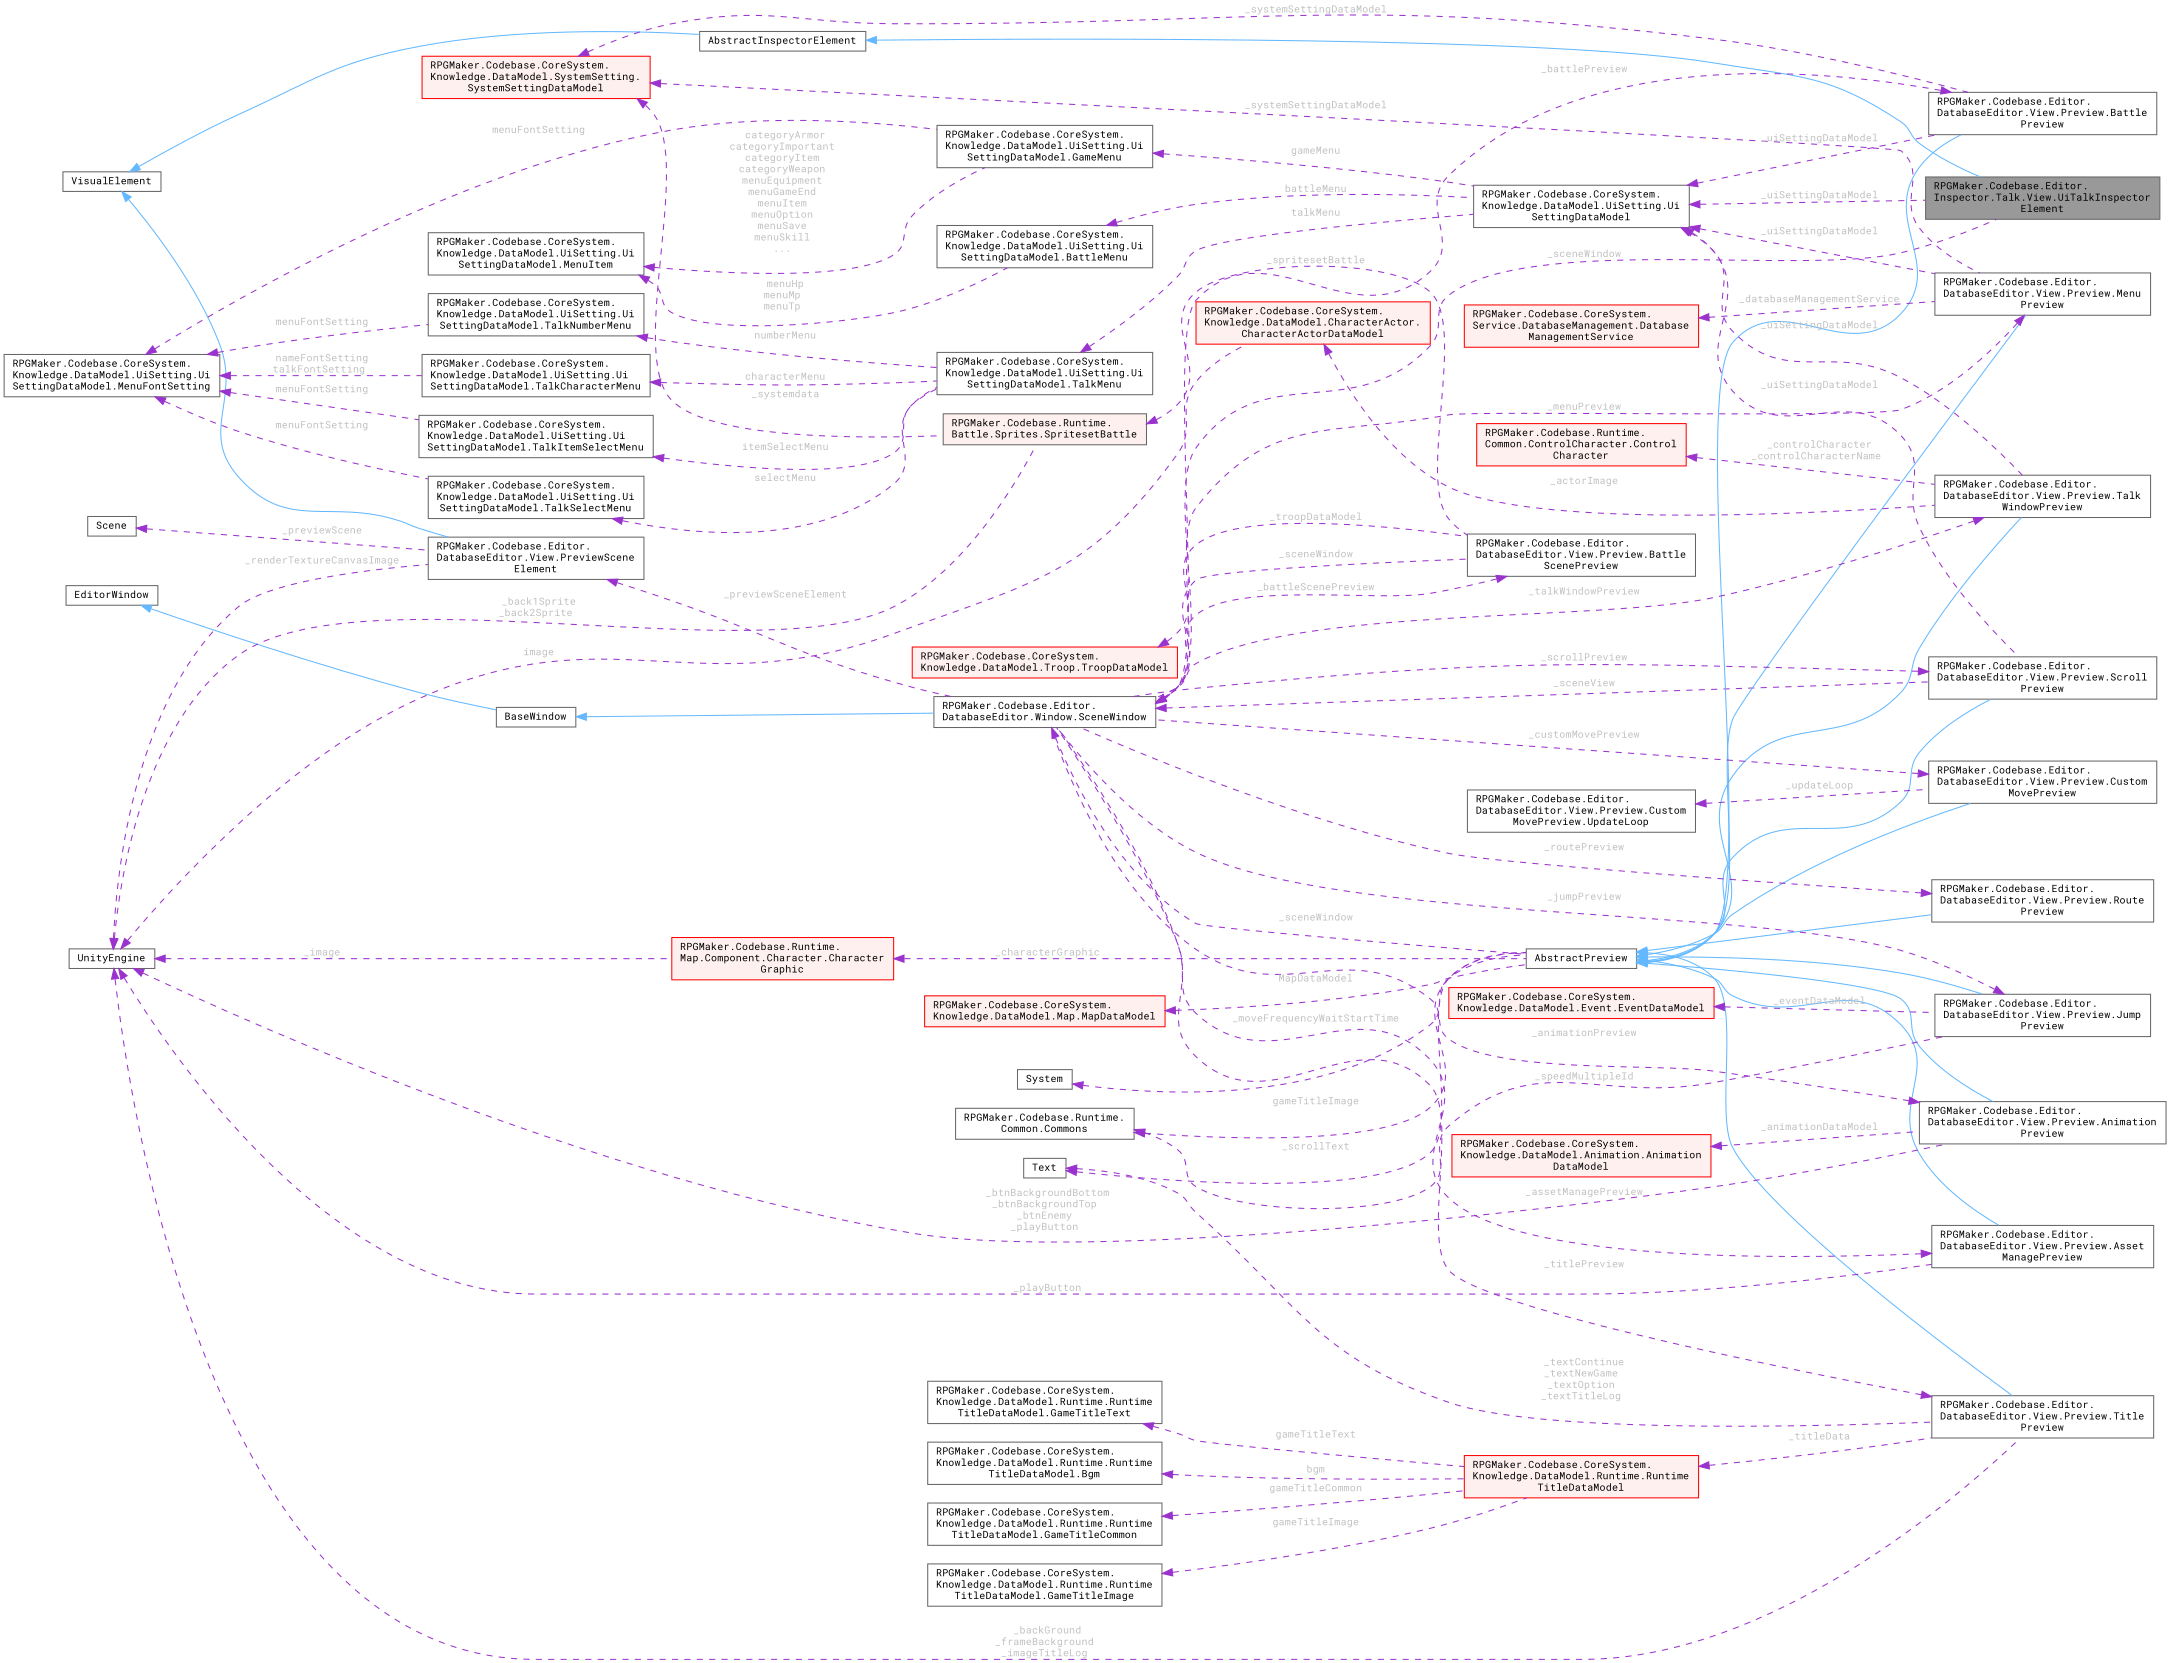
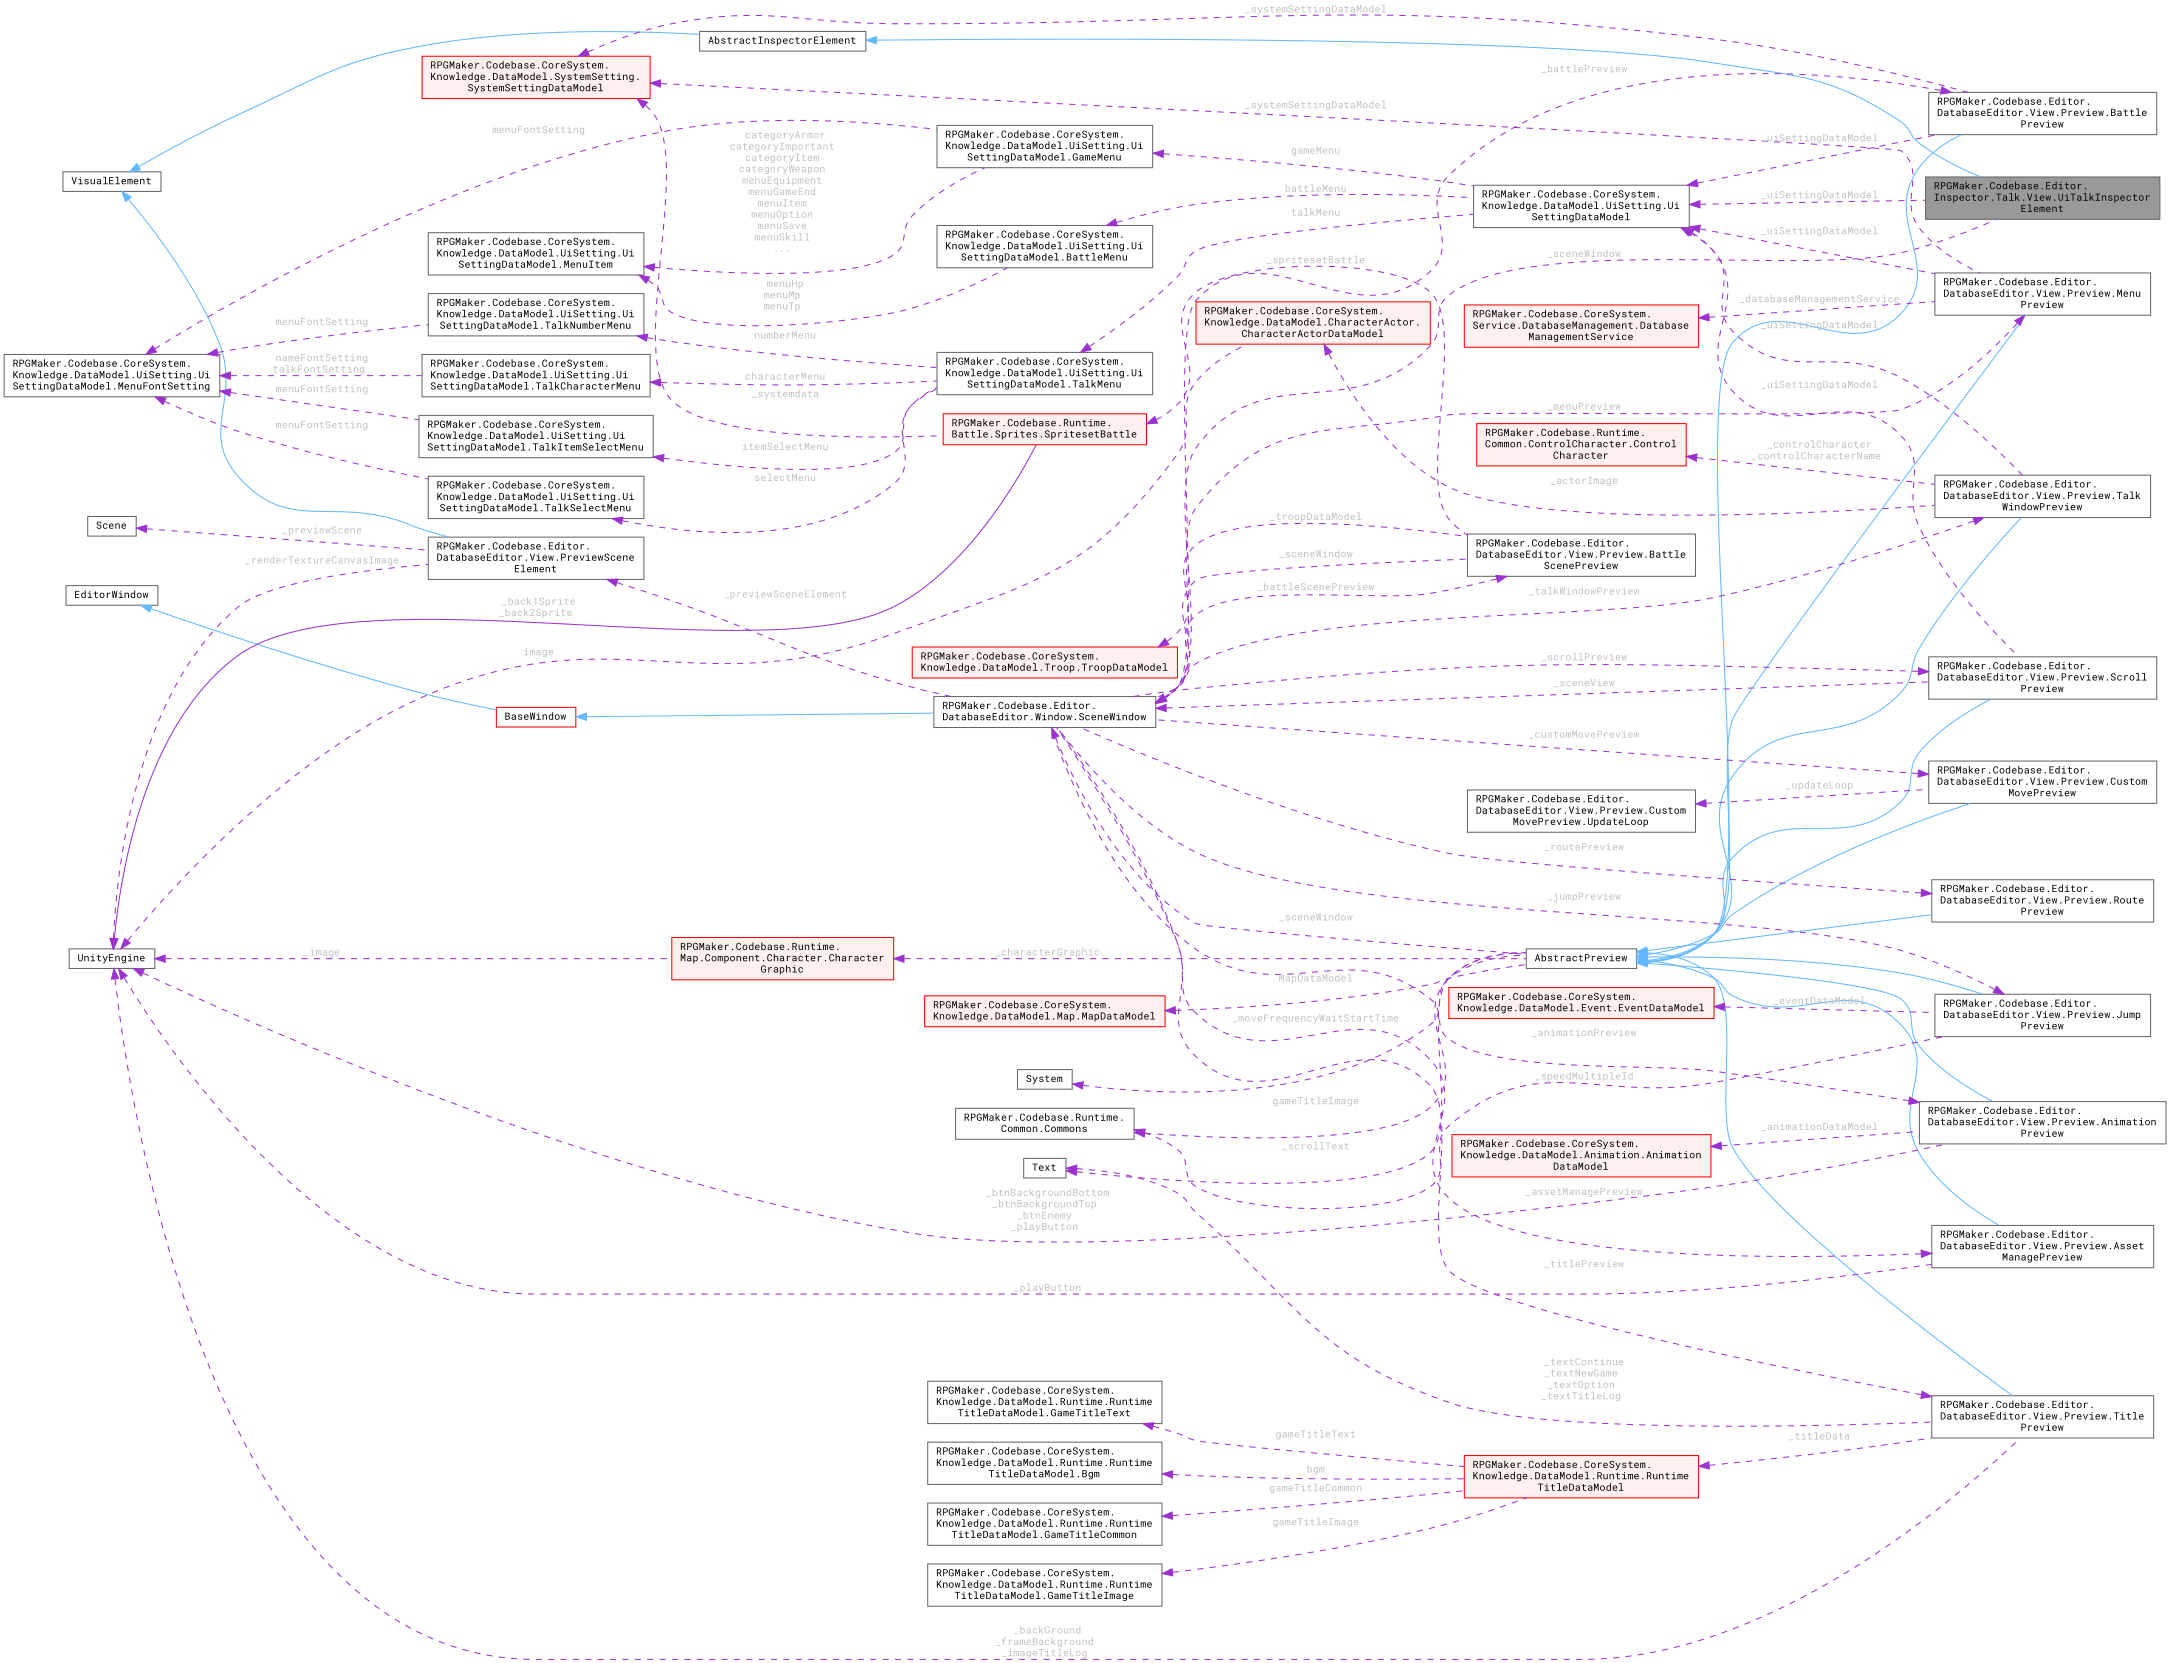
node "RPGMaker.Codebase.Runtime. Battle.Sprites.SpritesetBattle": color gray40 -> red
edge "RPGMaker.Codebase.Runtime. Battle.Sprites.SpritesetBattle" -> "UnityEngine": style dashed -> solid
node "BaseWindow": color gray40 -> red
